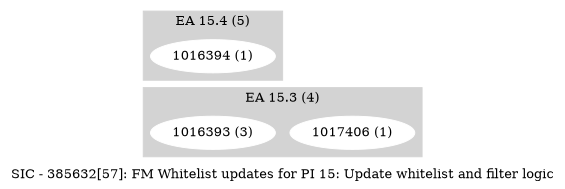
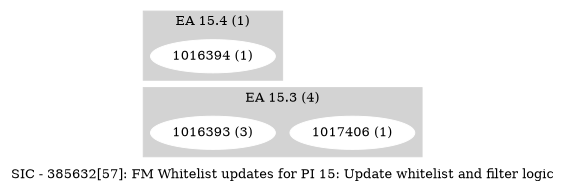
cluster "EA 15.4 (5)": label "EA 15.4 (5)" -> "EA 15.4 (1)"
